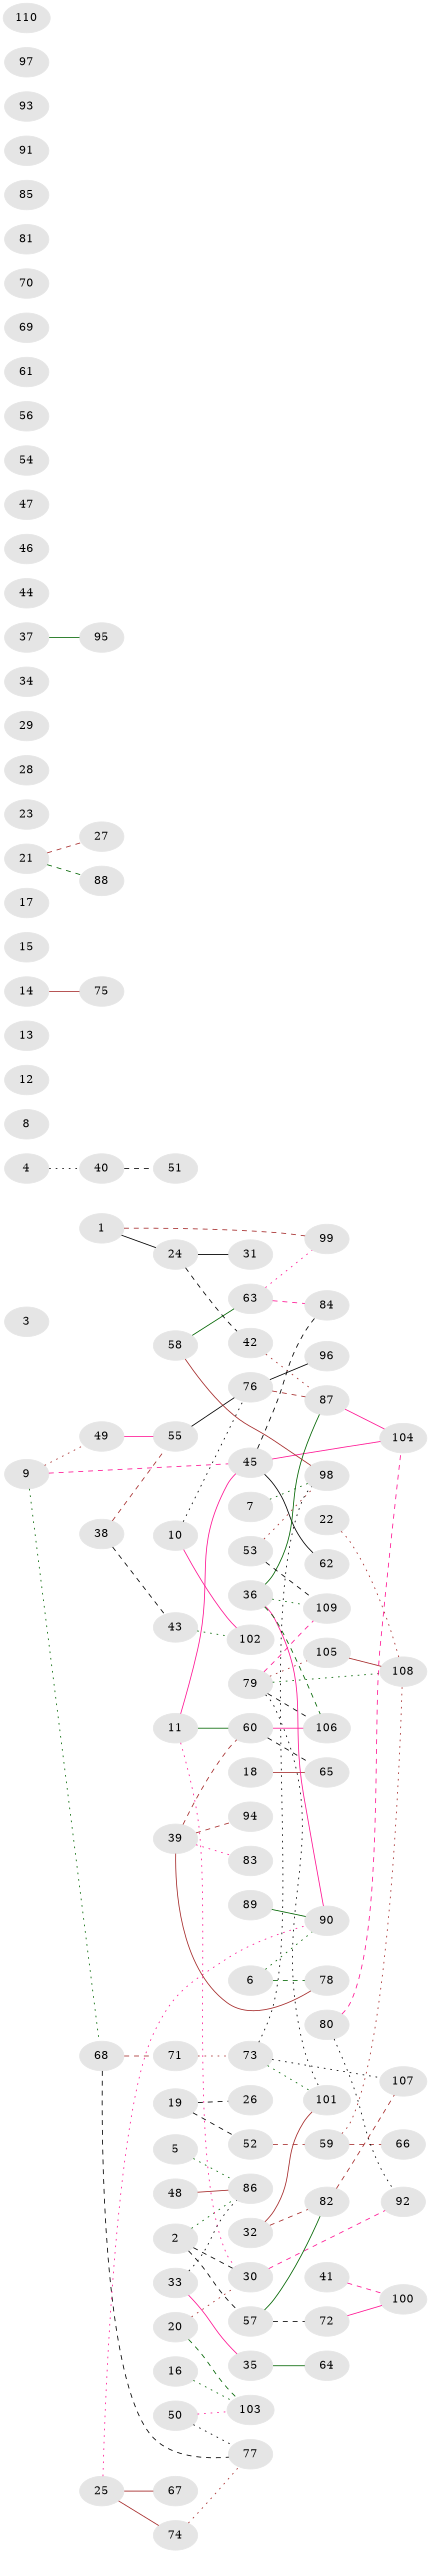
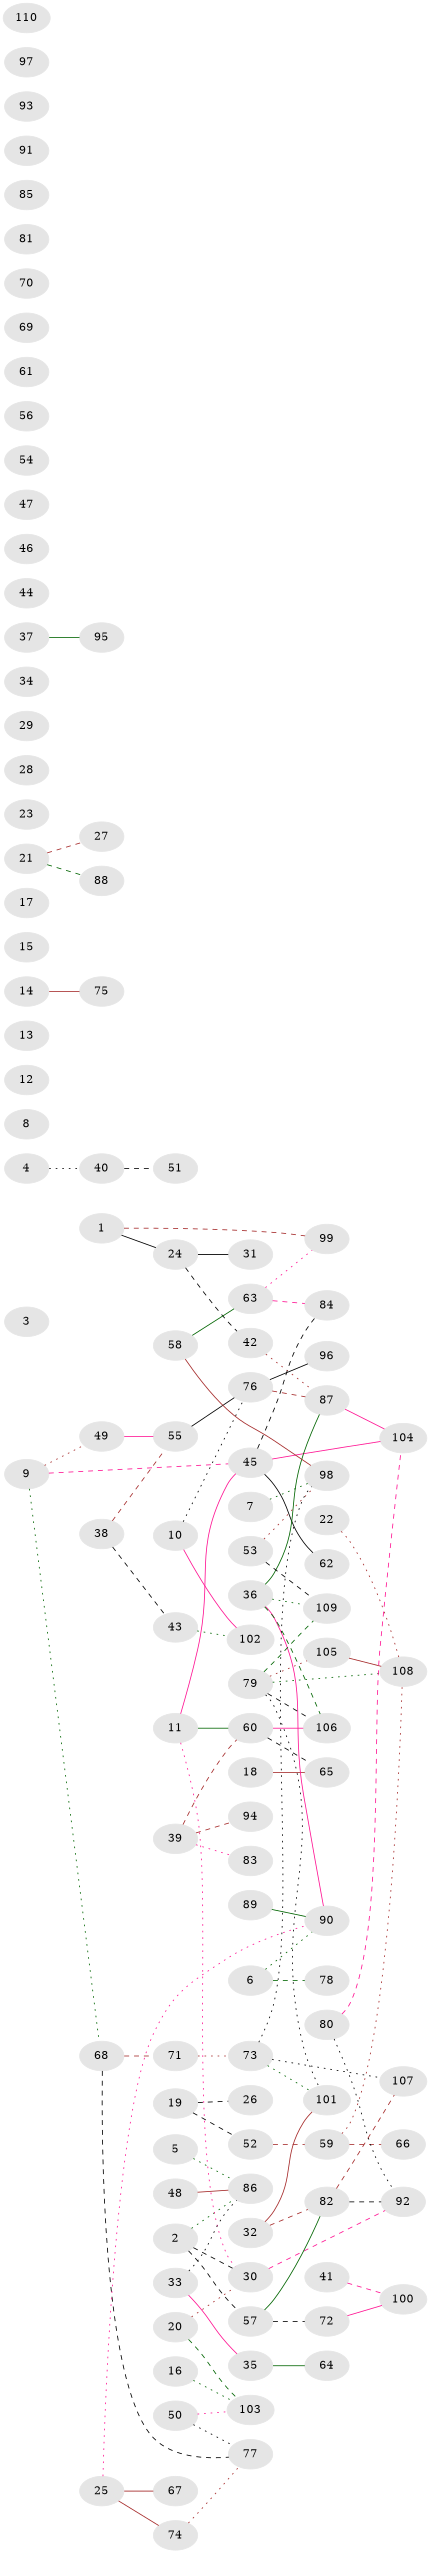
edge "109" -- "79": color deeppink -> darkgreen
edge "39" -- "78": removed
edge "82" -- "92": added
